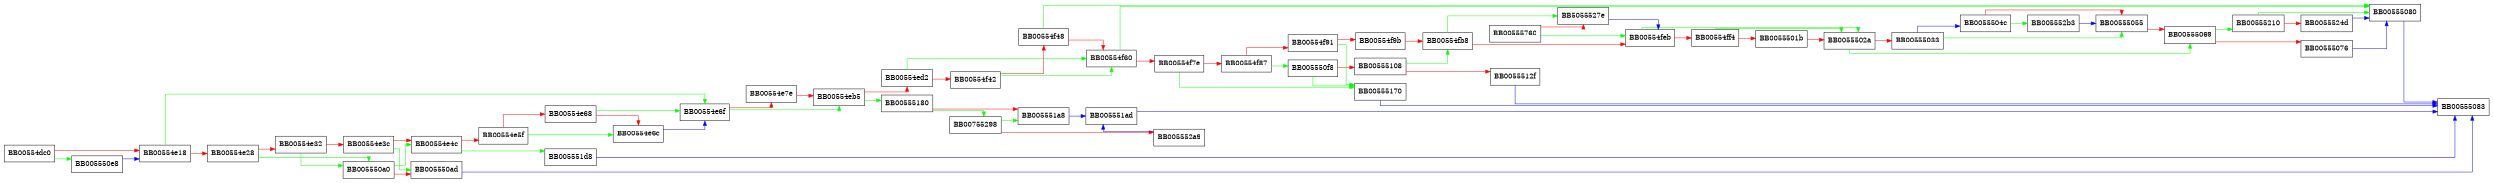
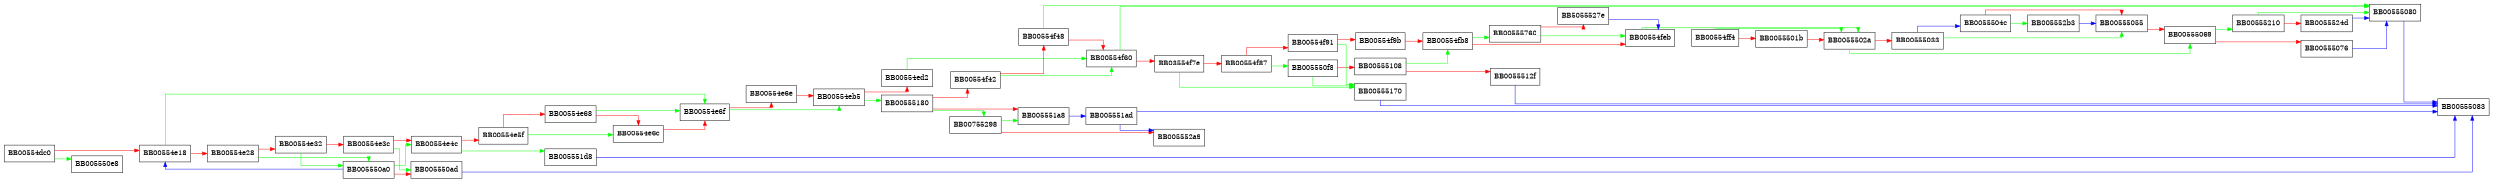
edge "BB00554fb8" -> "BB5055527e": now "BB00554fb8" -> "BB00555760"
edge "BB00554feb" -> "BB00554ff4": removed
node "BB00554f7e": label "BB00554f7e" -> "BB03554f7e"
edge "BB00554ed2" -> "BB00554f42": now "BB00555180" -> "BB00554f42"
node "BB00554e7e": label "BB00554e7e" -> "BB00554e6e"
edge "BB00554e6c" -> "BB00554e6f": color blue -> red
edge "BB005552a9" -> "BB005551ad": reversed
edge "BB005550e8" -> "BB00554e18": now "BB005550a0" -> "BB00554e18"
